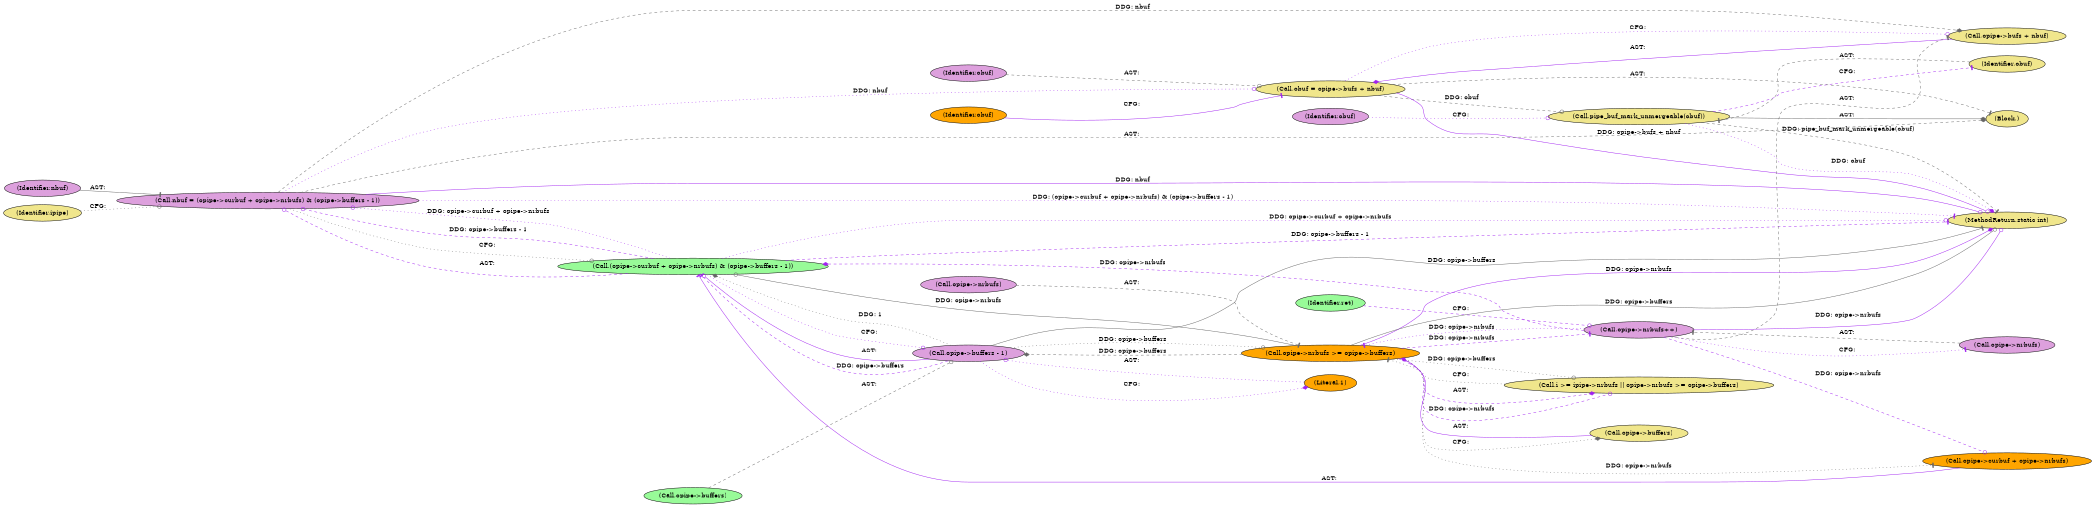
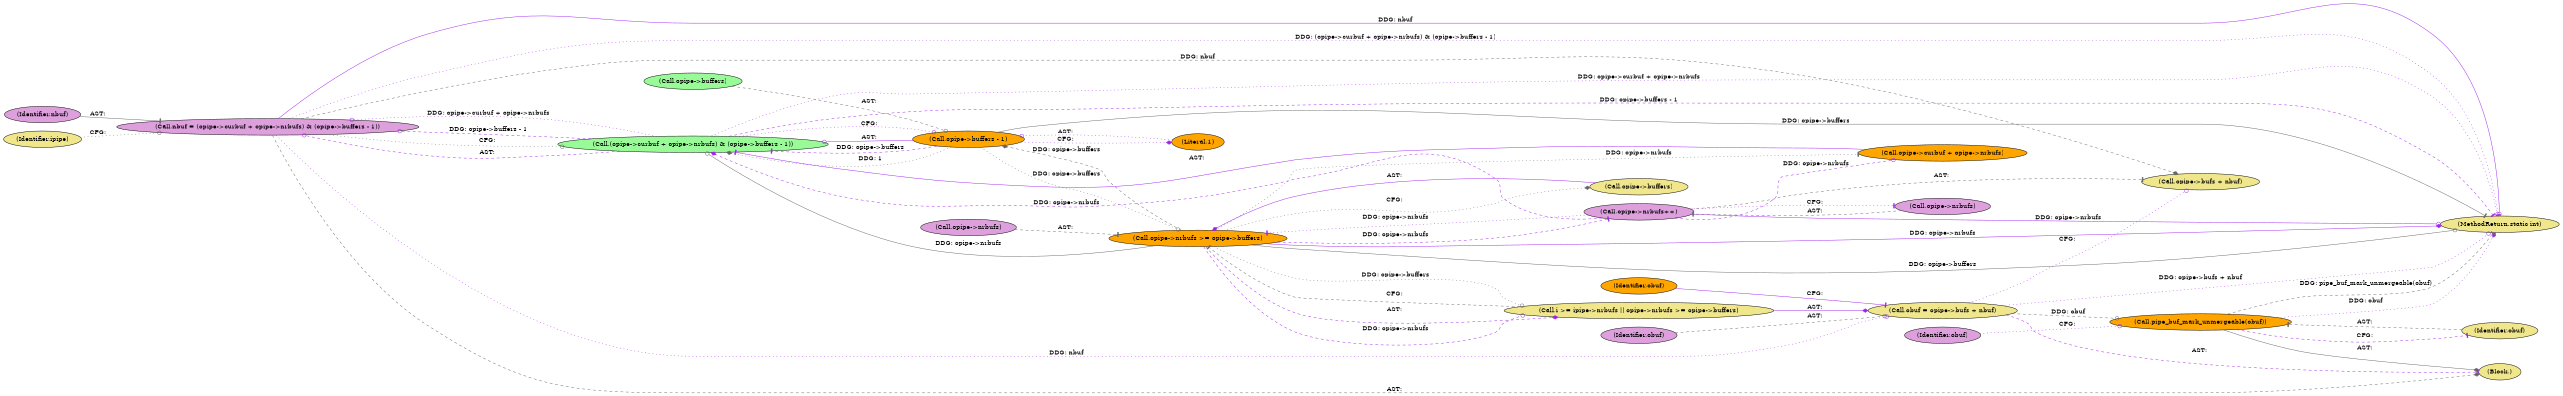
edge "(Call,opipe->bufs + nbuf)" -> "(Call,obuf = opipe->bufs + nbuf)": now "(Call,i >= ipipe->nrbufs || opipe->nrbufs >= opipe->buffers)" -> "(Call,obuf = opipe->bufs + nbuf)"
edge "(Call,obuf = opipe->bufs + nbuf)" -> "(Block,)": color gray40 -> purple
node "(Call,pipe_buf_mark_unmergeable(obuf))": fillcolor khaki -> orange
edge "(Call,obuf = opipe->bufs + nbuf)" -> "(MethodReturn,static int)": style solid -> dotted
node "(Identifier,ret)": removed
node "(Call,opipe->buffers - 1)": fillcolor plum -> orange
edge "(Call,i >= ipipe->nrbufs || opipe->nrbufs >= opipe->buffers)" -> "(Call,opipe->nrbufs >= opipe->buffers)": style dotted -> dashed
